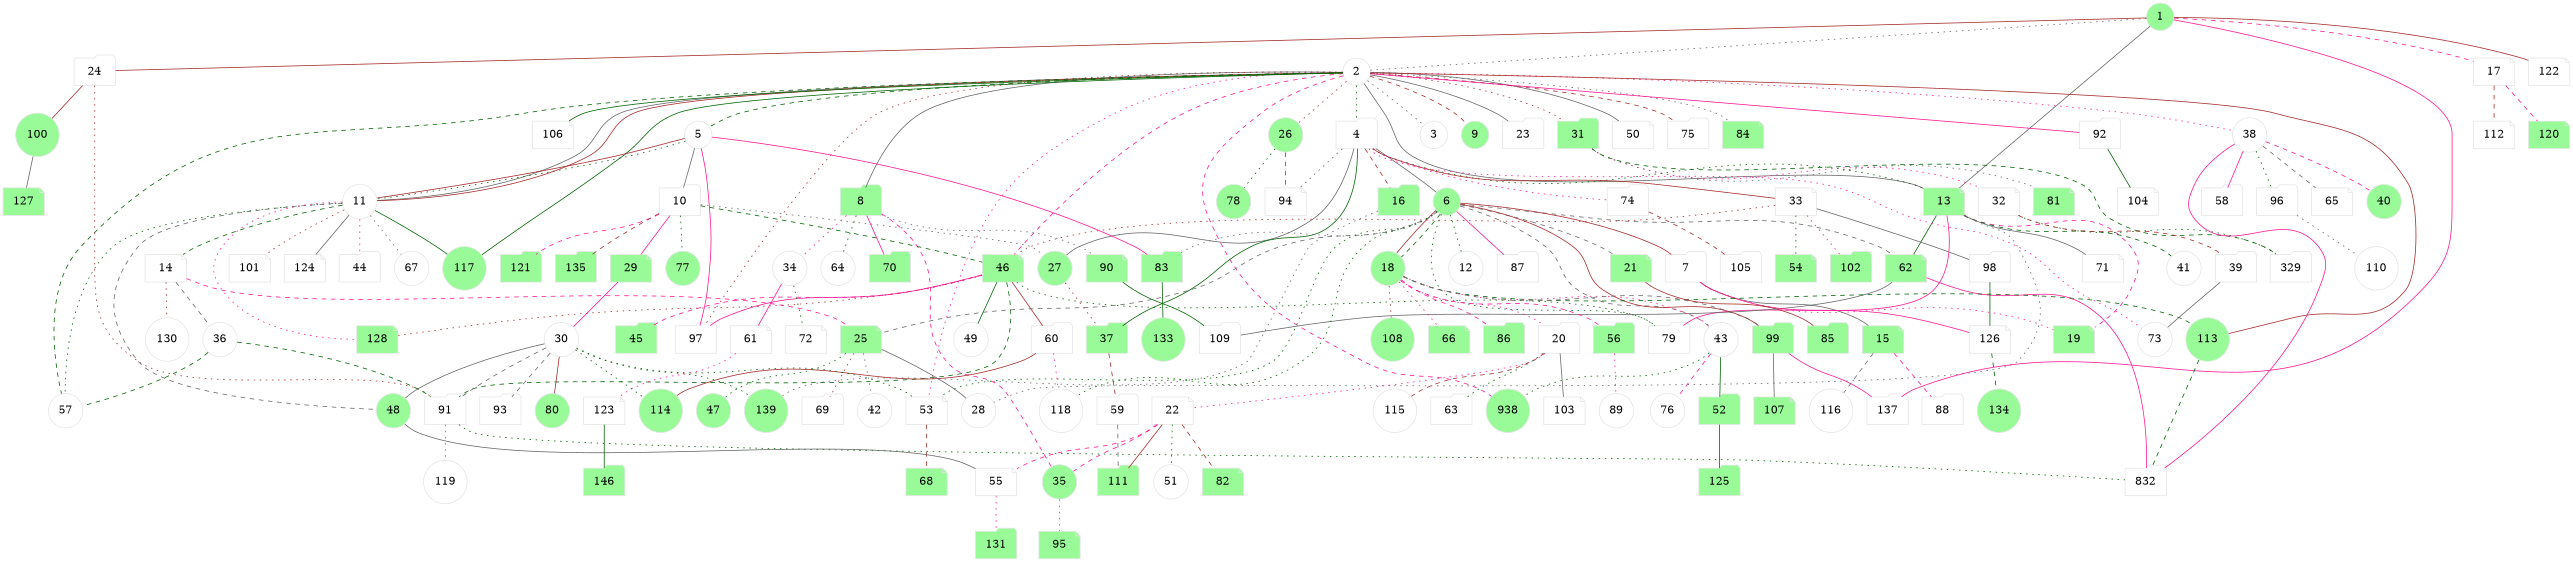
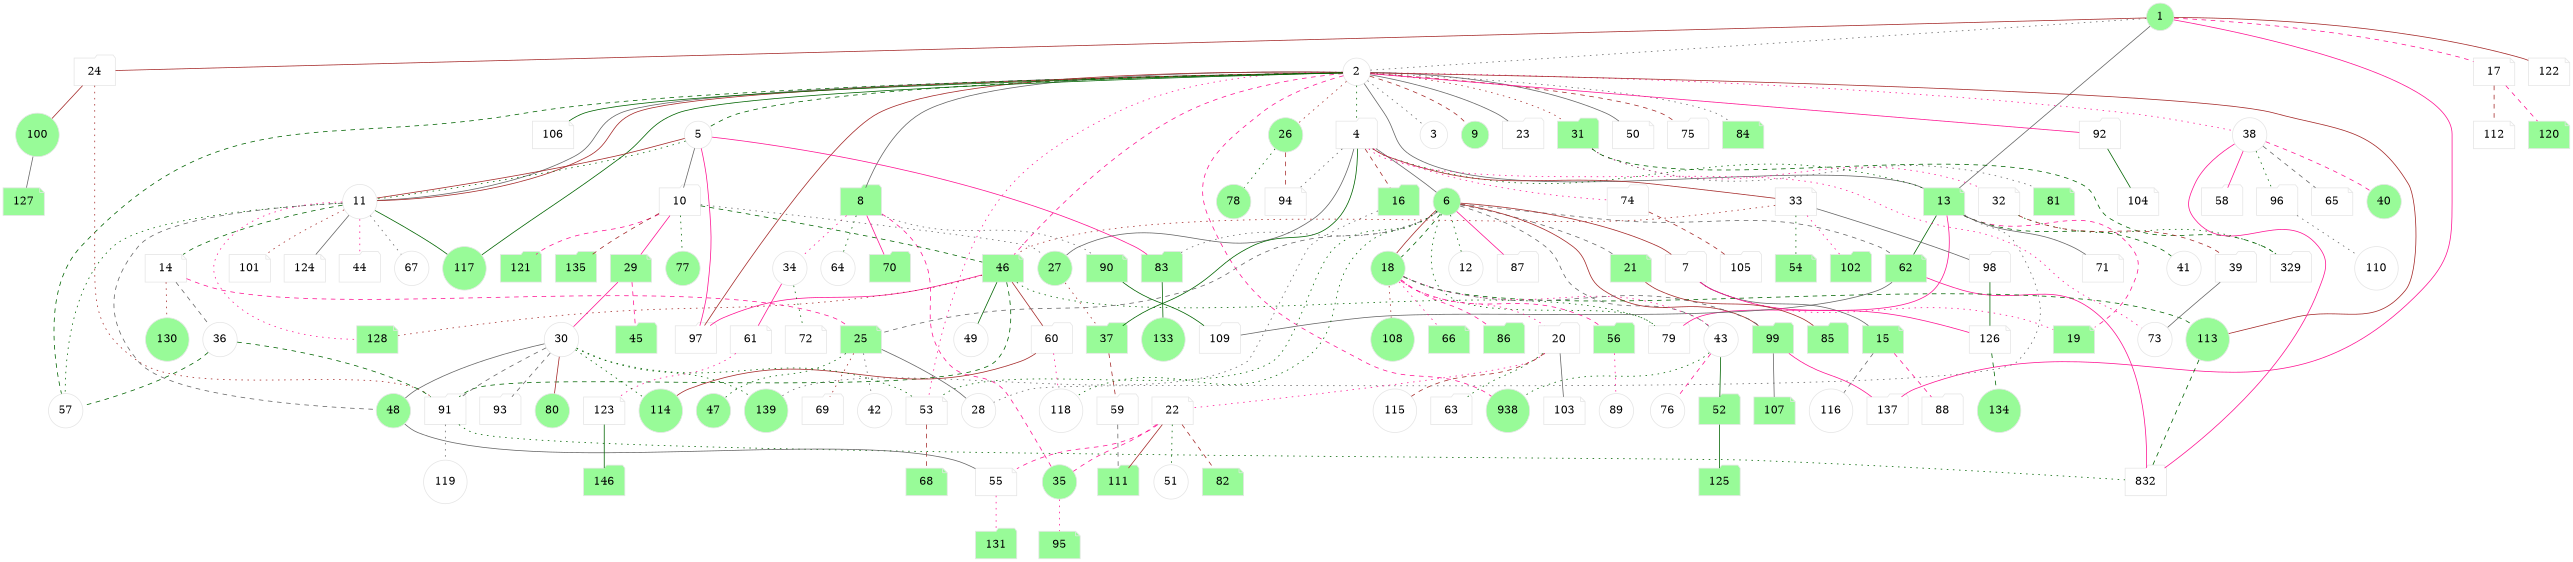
edge "2" -- "97": style dotted -> solid
edge "46" -- "45": now "29" -- "45"
node "130": fillcolor white -> palegreen
